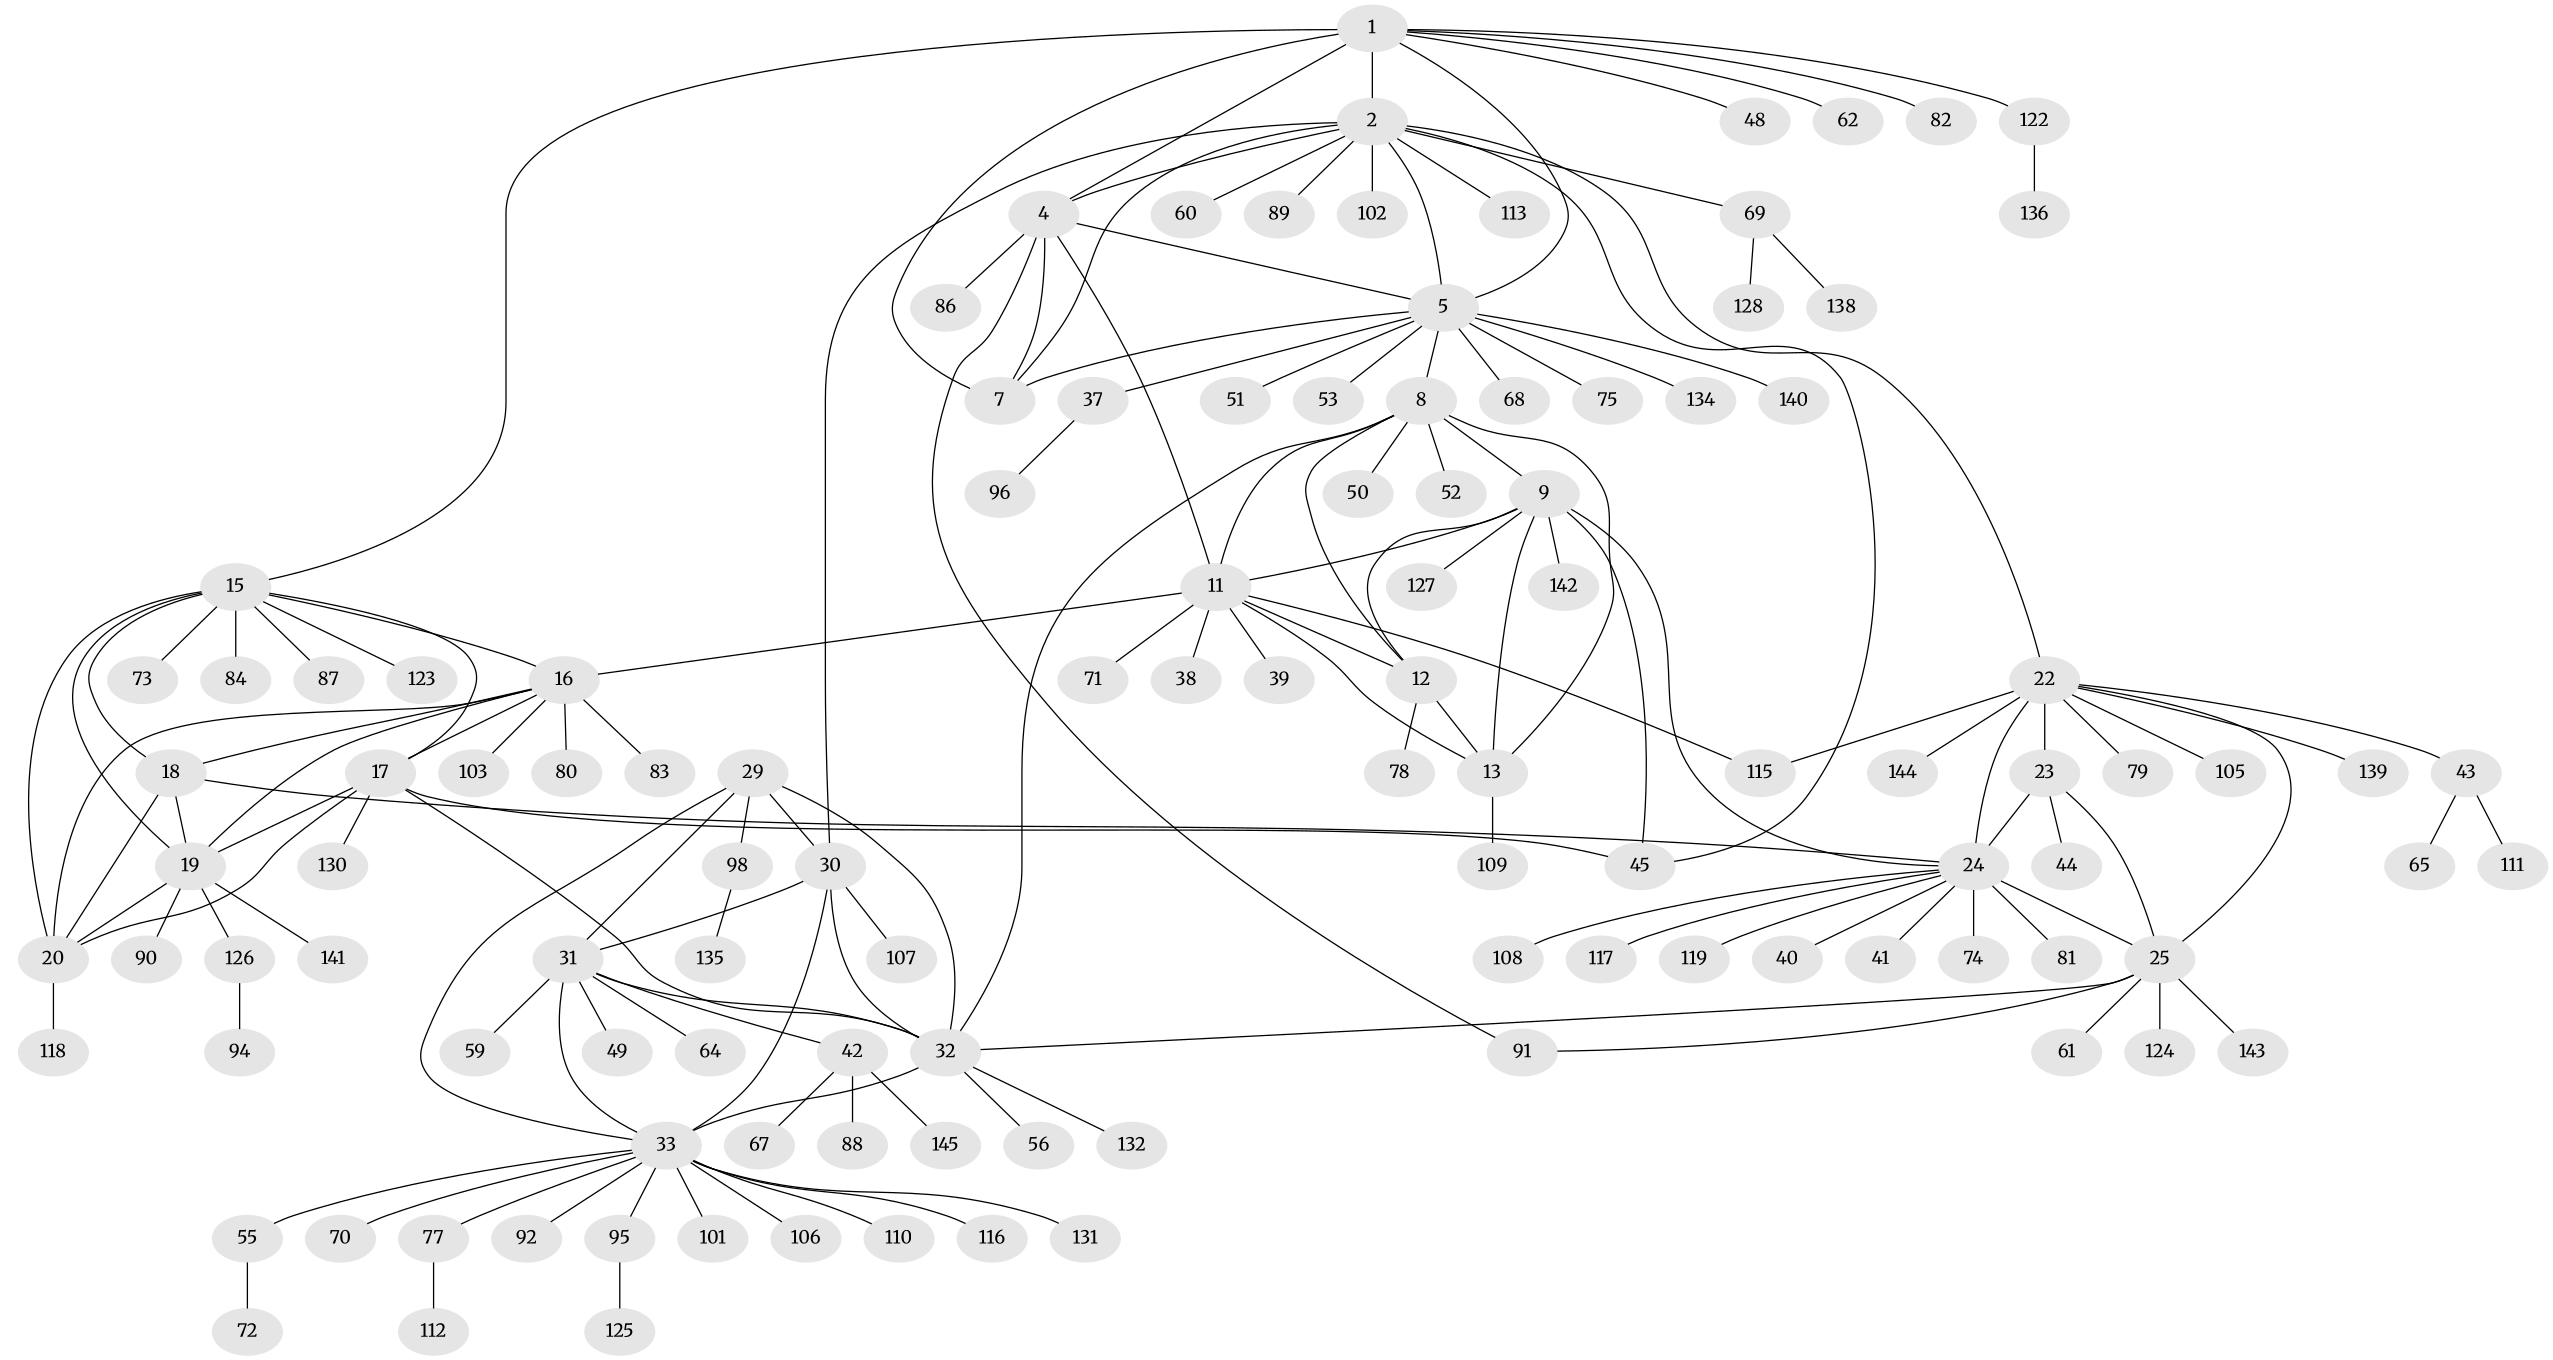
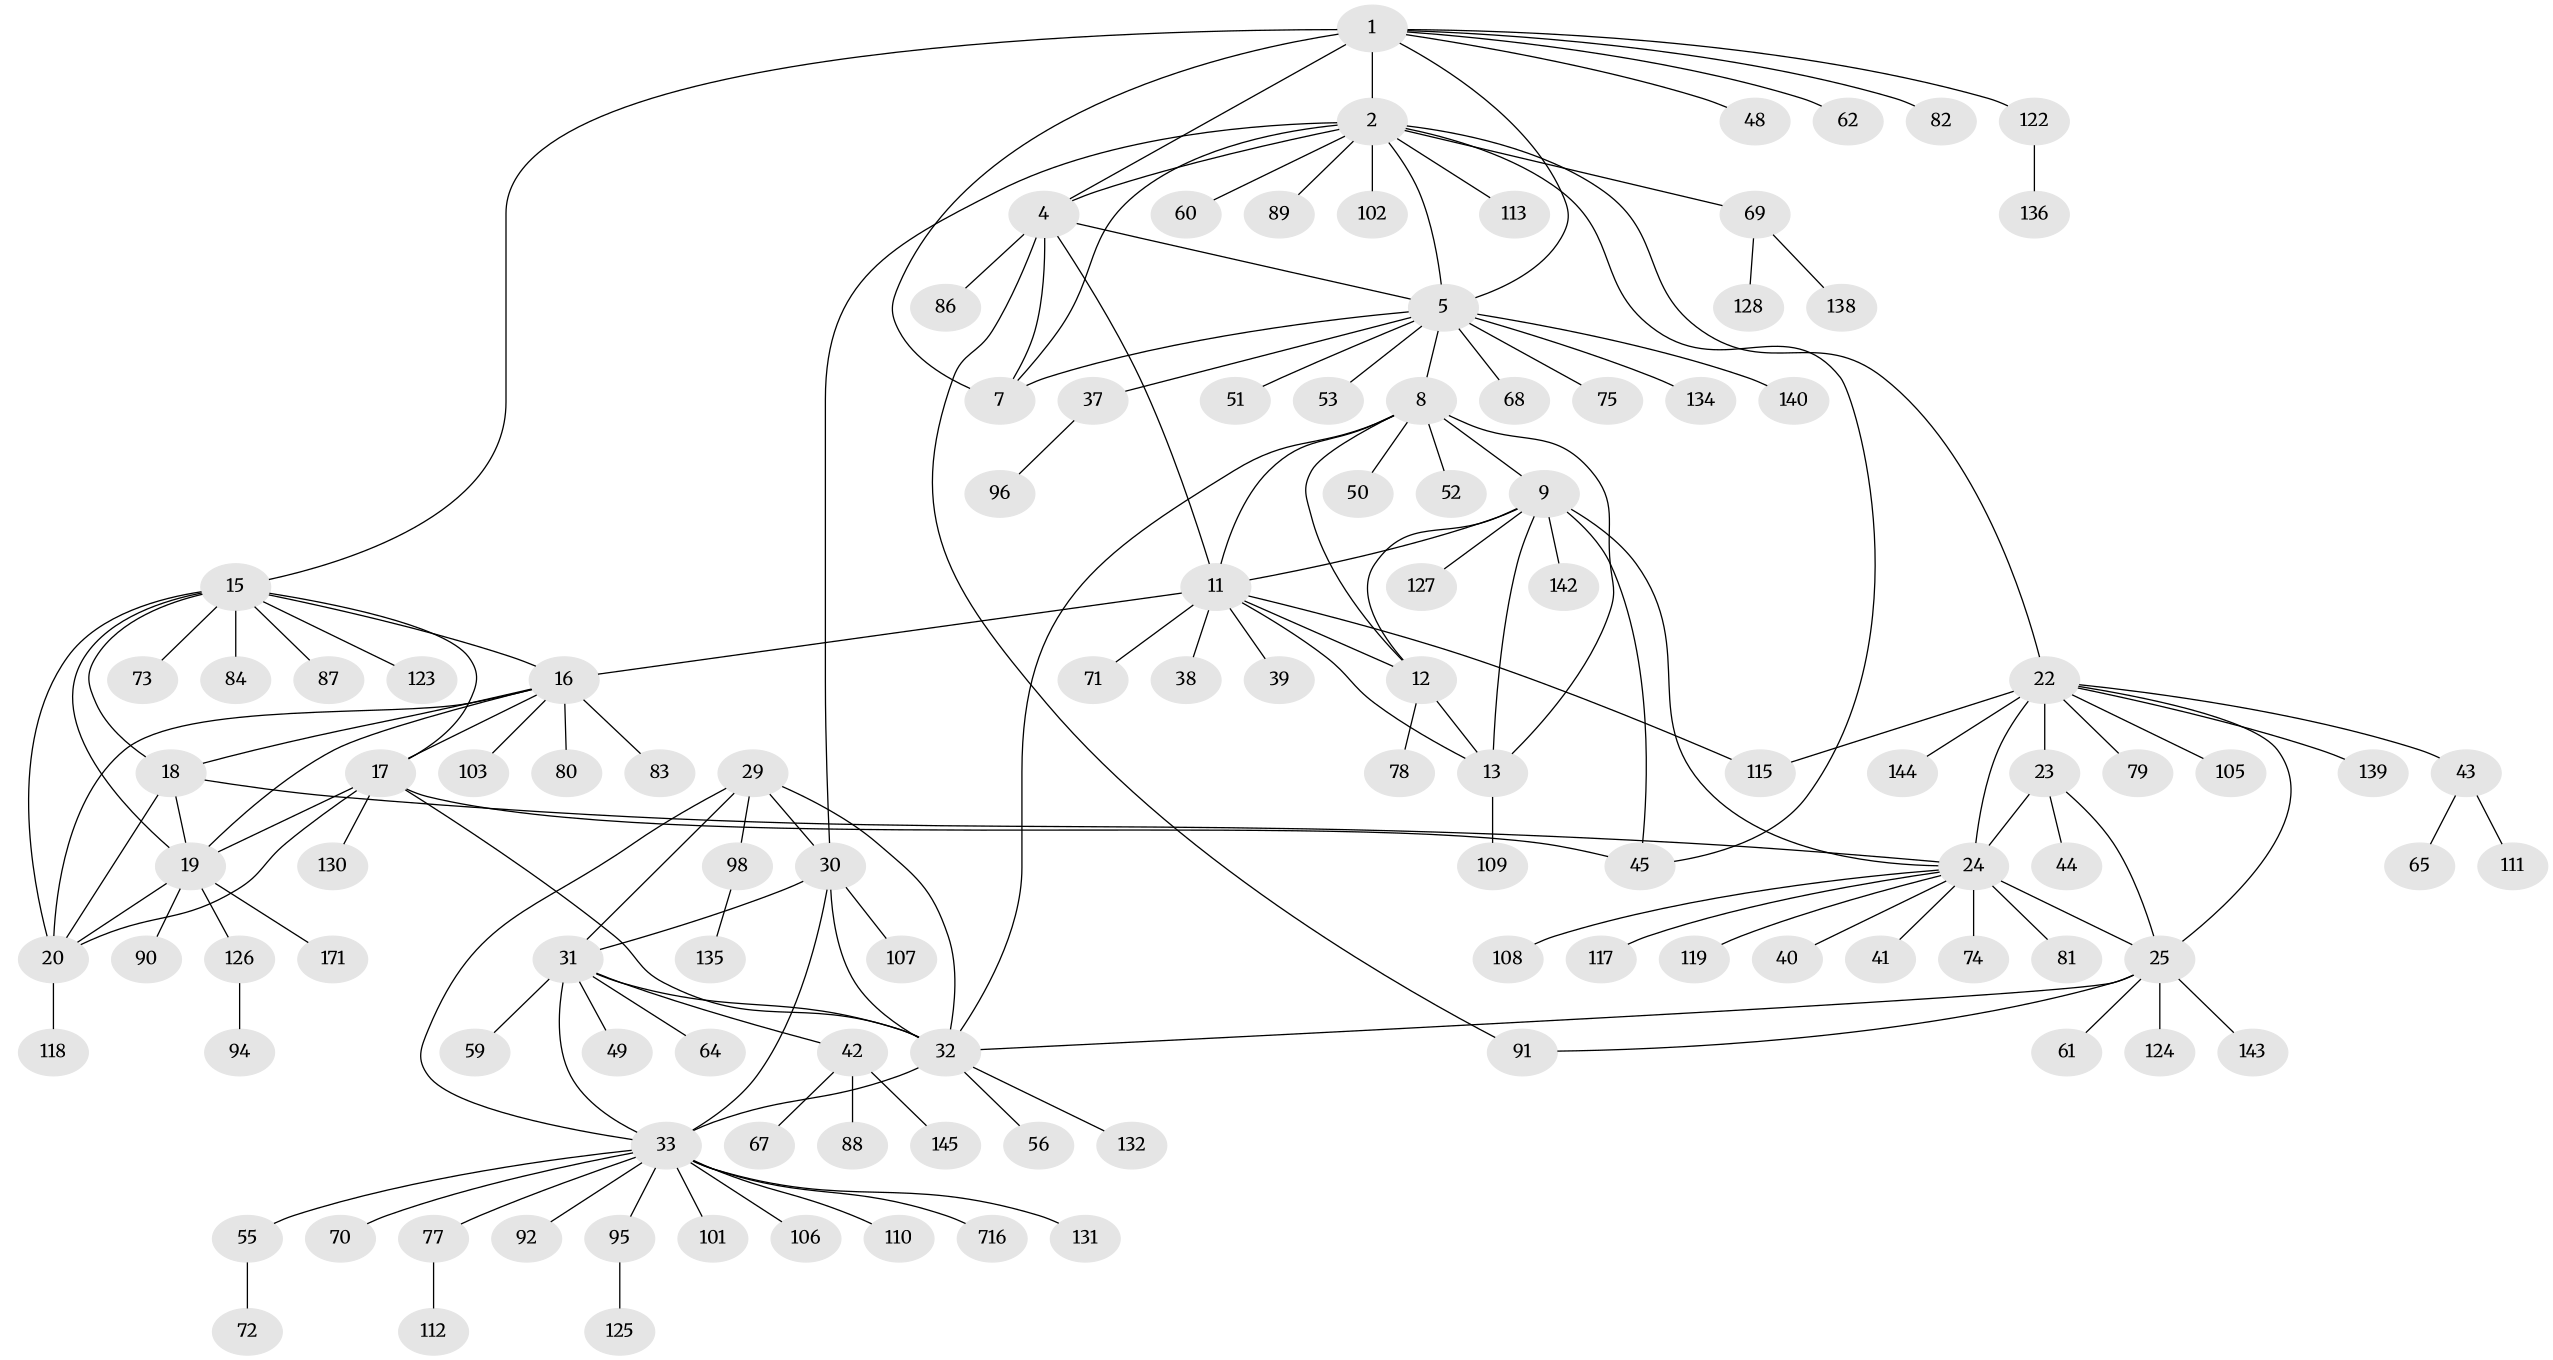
node "141": label "141" -> "171"
node "116": label "116" -> "716"
